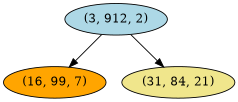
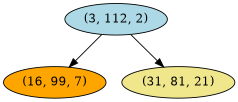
node "(3, 912, 2)": label "(3, 912, 2)" -> "(3, 112, 2)"
node "(31, 84, 21)": label "(31, 84, 21)" -> "(31, 81, 21)"
